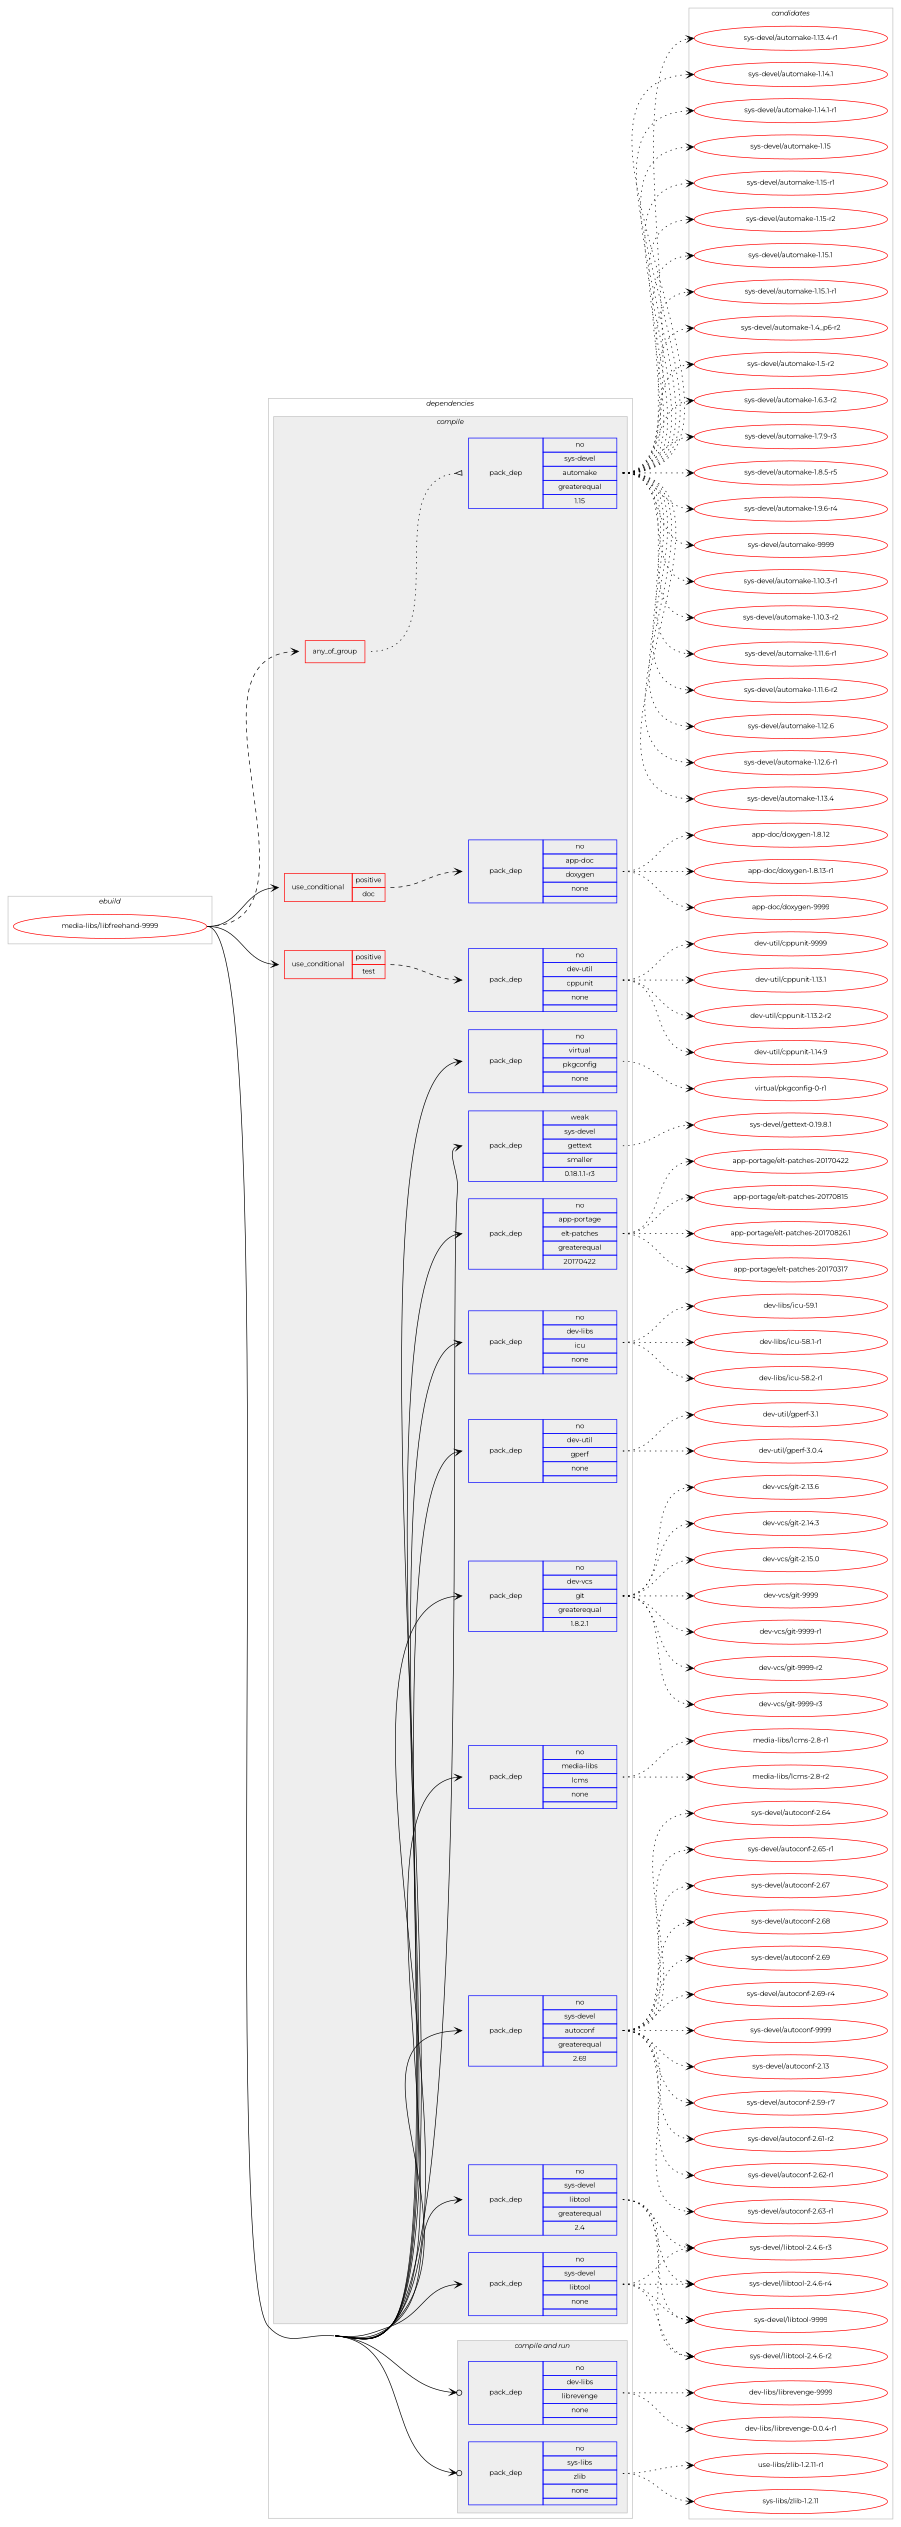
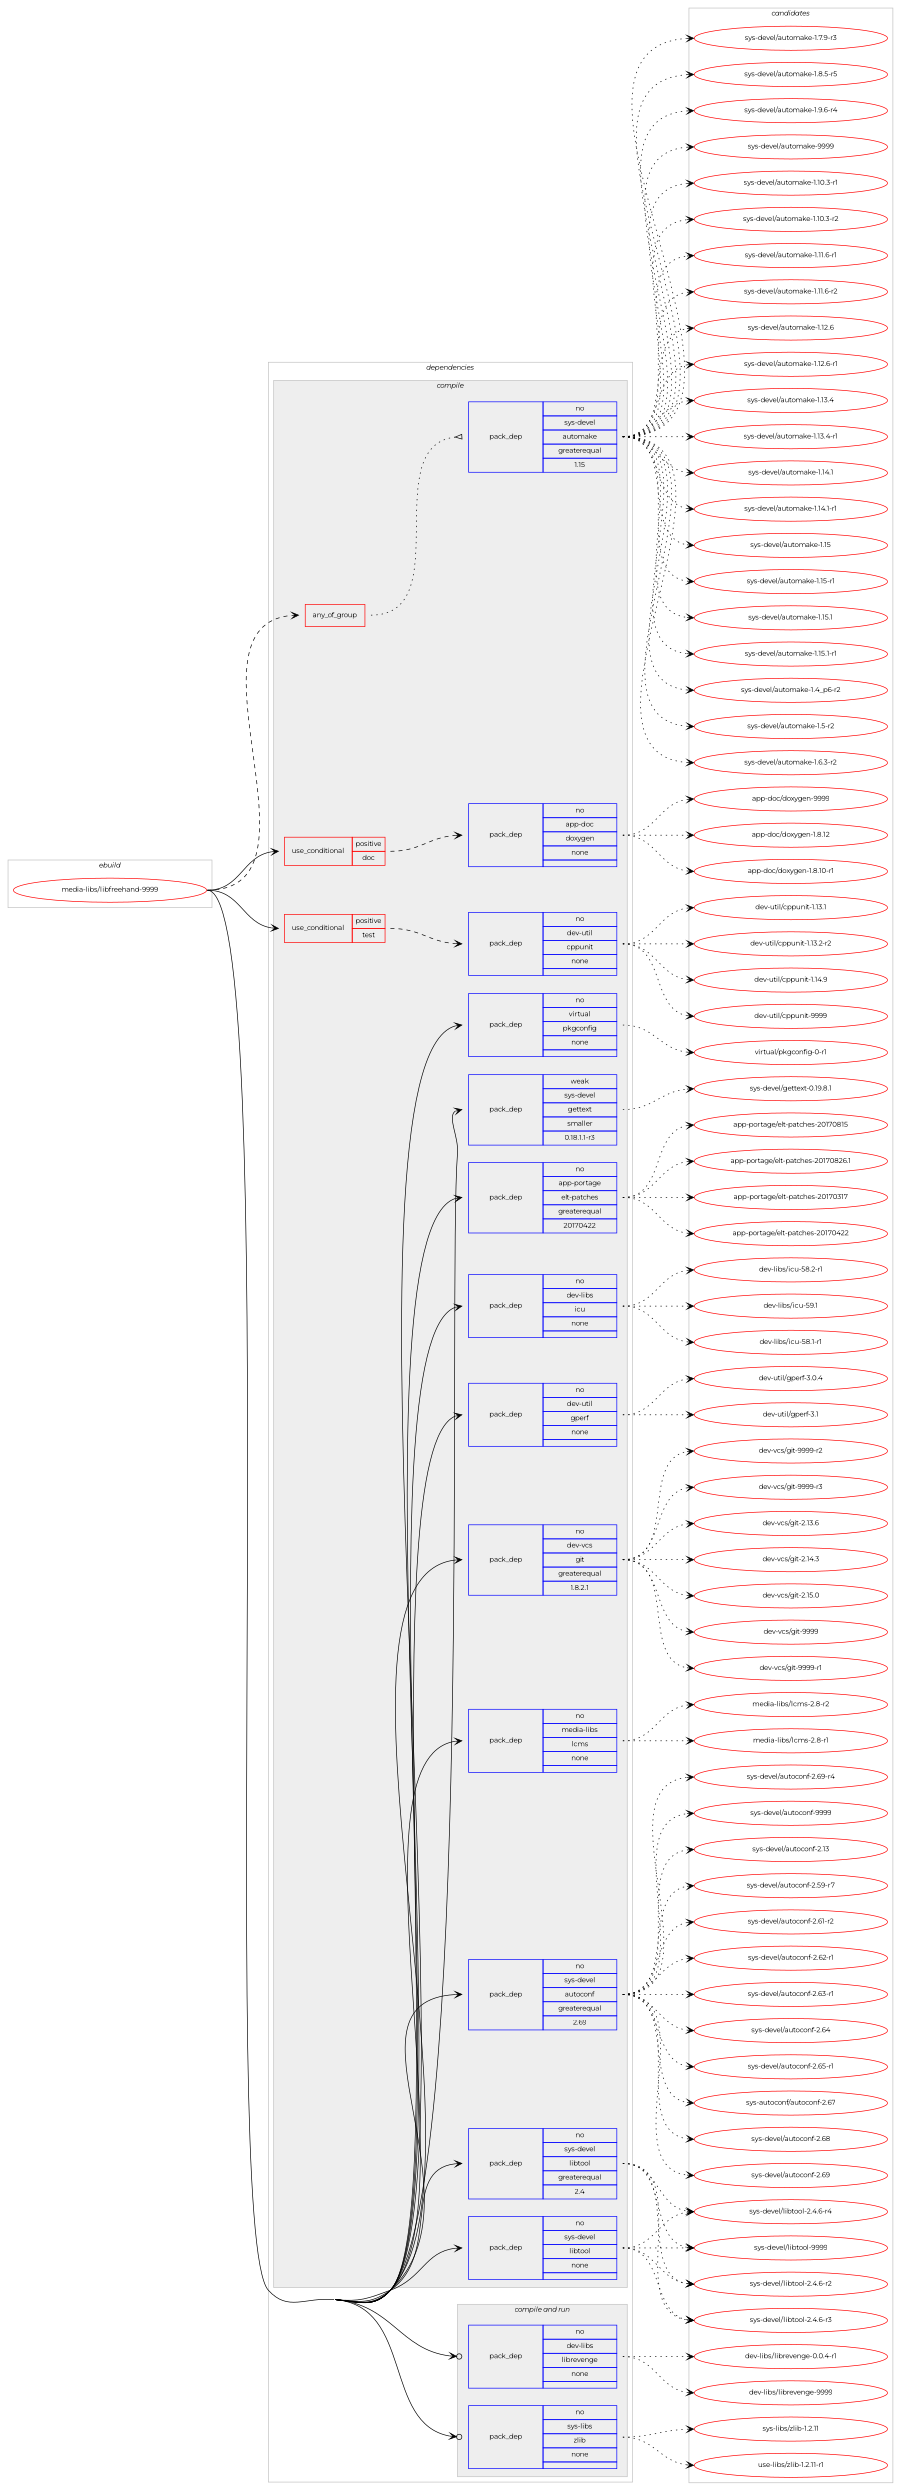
node "sys-devel/automake-1.15-r2": removed
node "app-doc/doxygen-1.8.13-r1": label "app-doc/doxygen-1.8.13-r1" -> "app-doc/doxygen-1.8.10-r1"
node "sys-devel/autoconf-2.67": label "sys-devel/autoconf-2.67" -> "sys-autoconf/autoconf-2.67"
